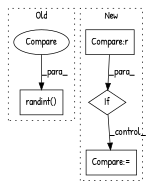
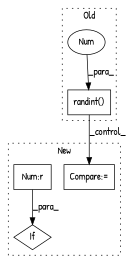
node "Compare": label "Compare" -> "Num"
node "Compare:r": label "Compare:r" -> "Num:r"
edge "If" -> "Compare:=": now "randint()" -> "Compare:="
